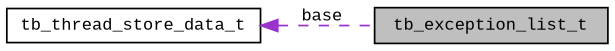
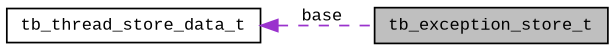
node "tb_exception_list_t": label "tb_exception_list_t" -> "tb_exception_store_t"
